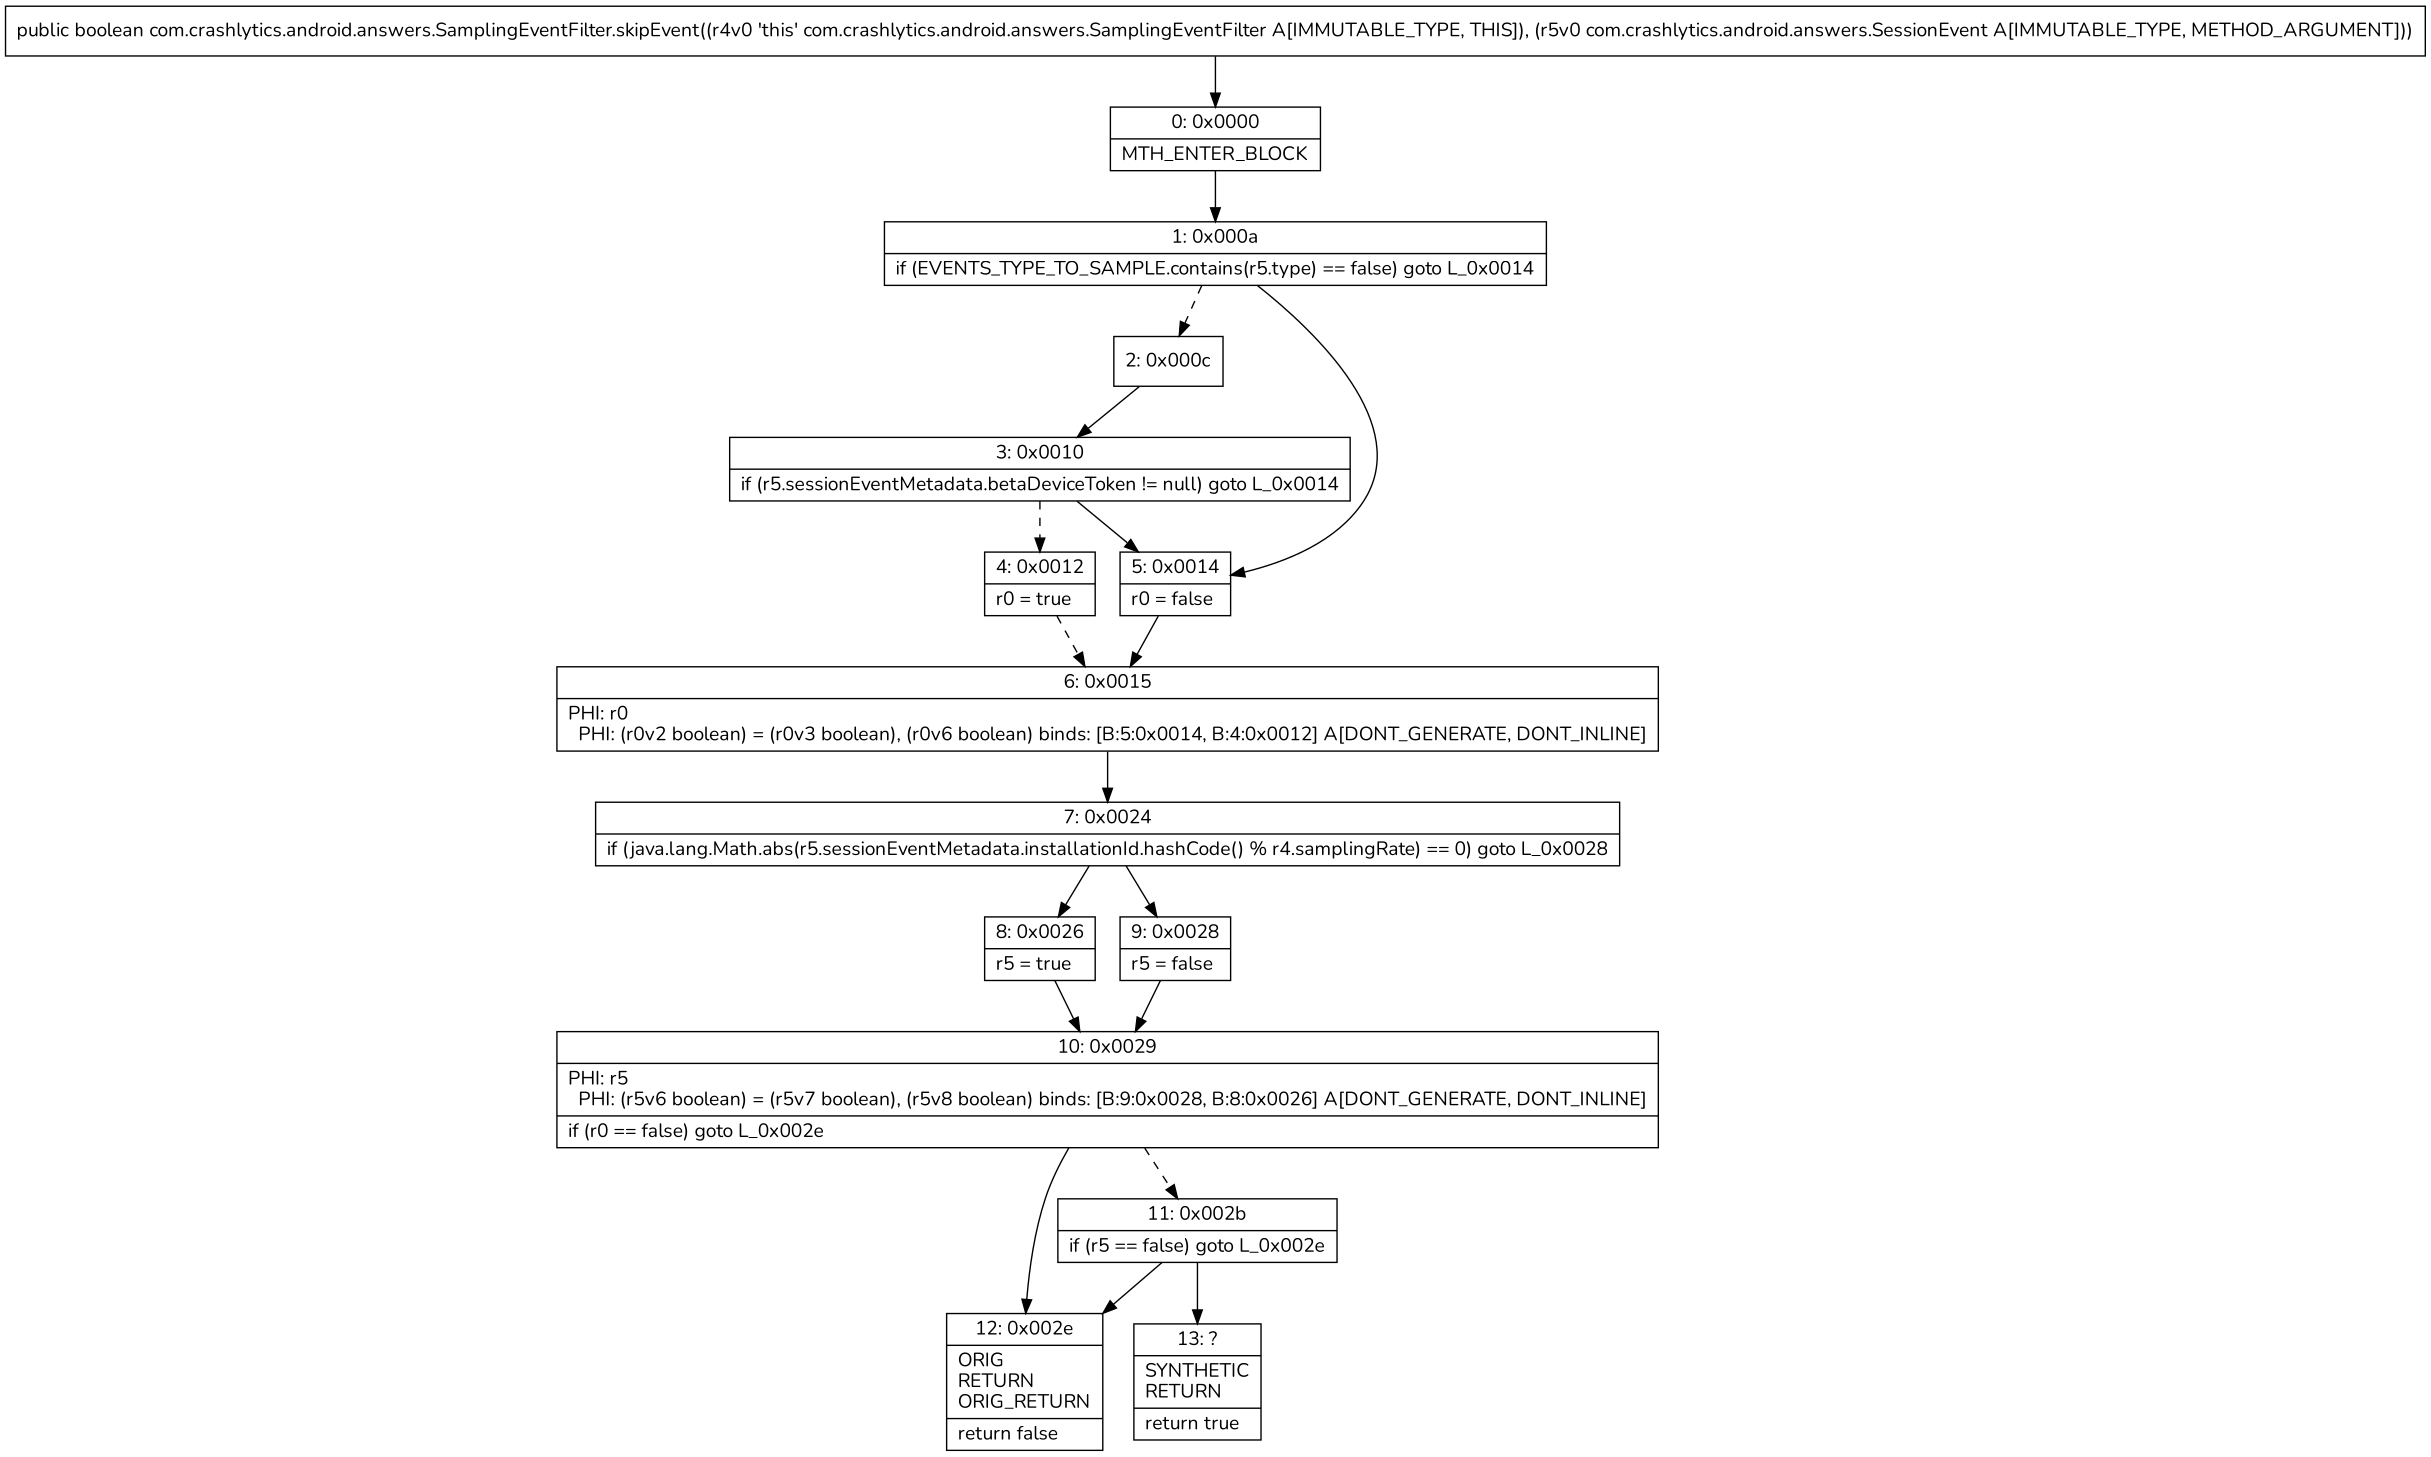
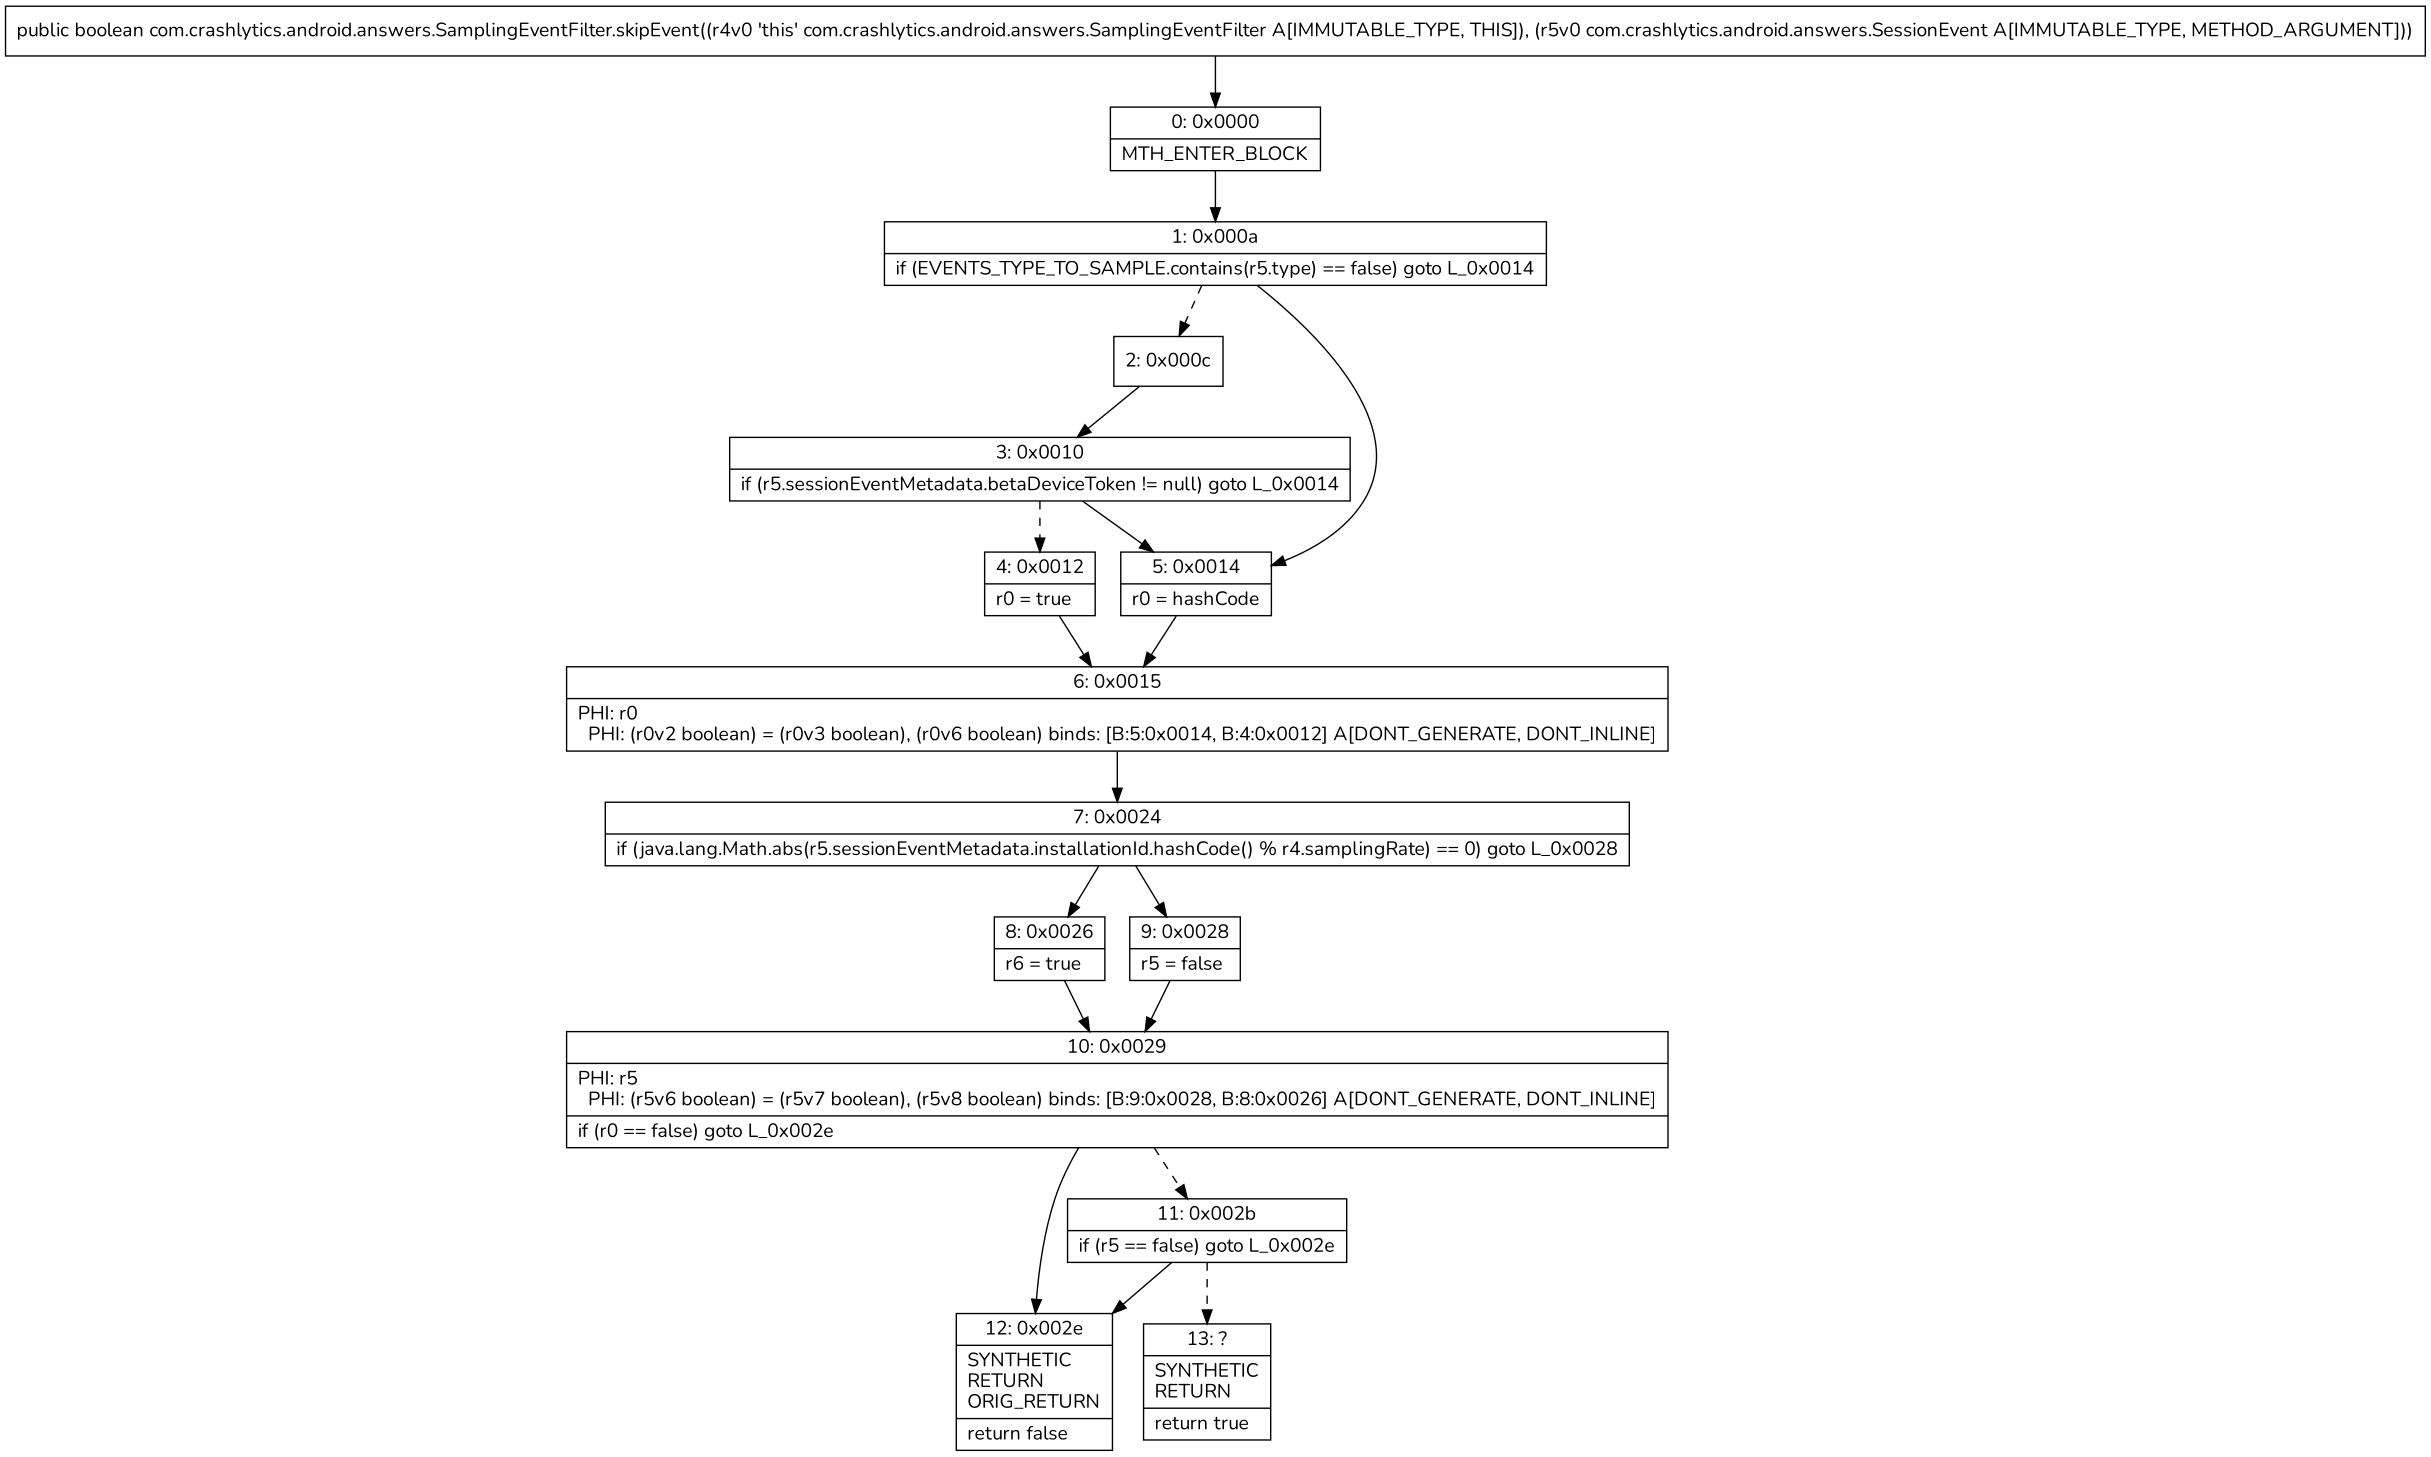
node "5: 0x0014": text "r0 = false" -> "r0 = hashCode"
edge "4: 0x0012" -> "6: 0x0015": style dashed -> solid
node "8: 0x0026": text "r5 = true" -> "r6 = true"
edge "11: 0x002b" -> "13: ?": style solid -> dashed
node "12: 0x002e": text "ORIG" -> "SYNTHETIC"
